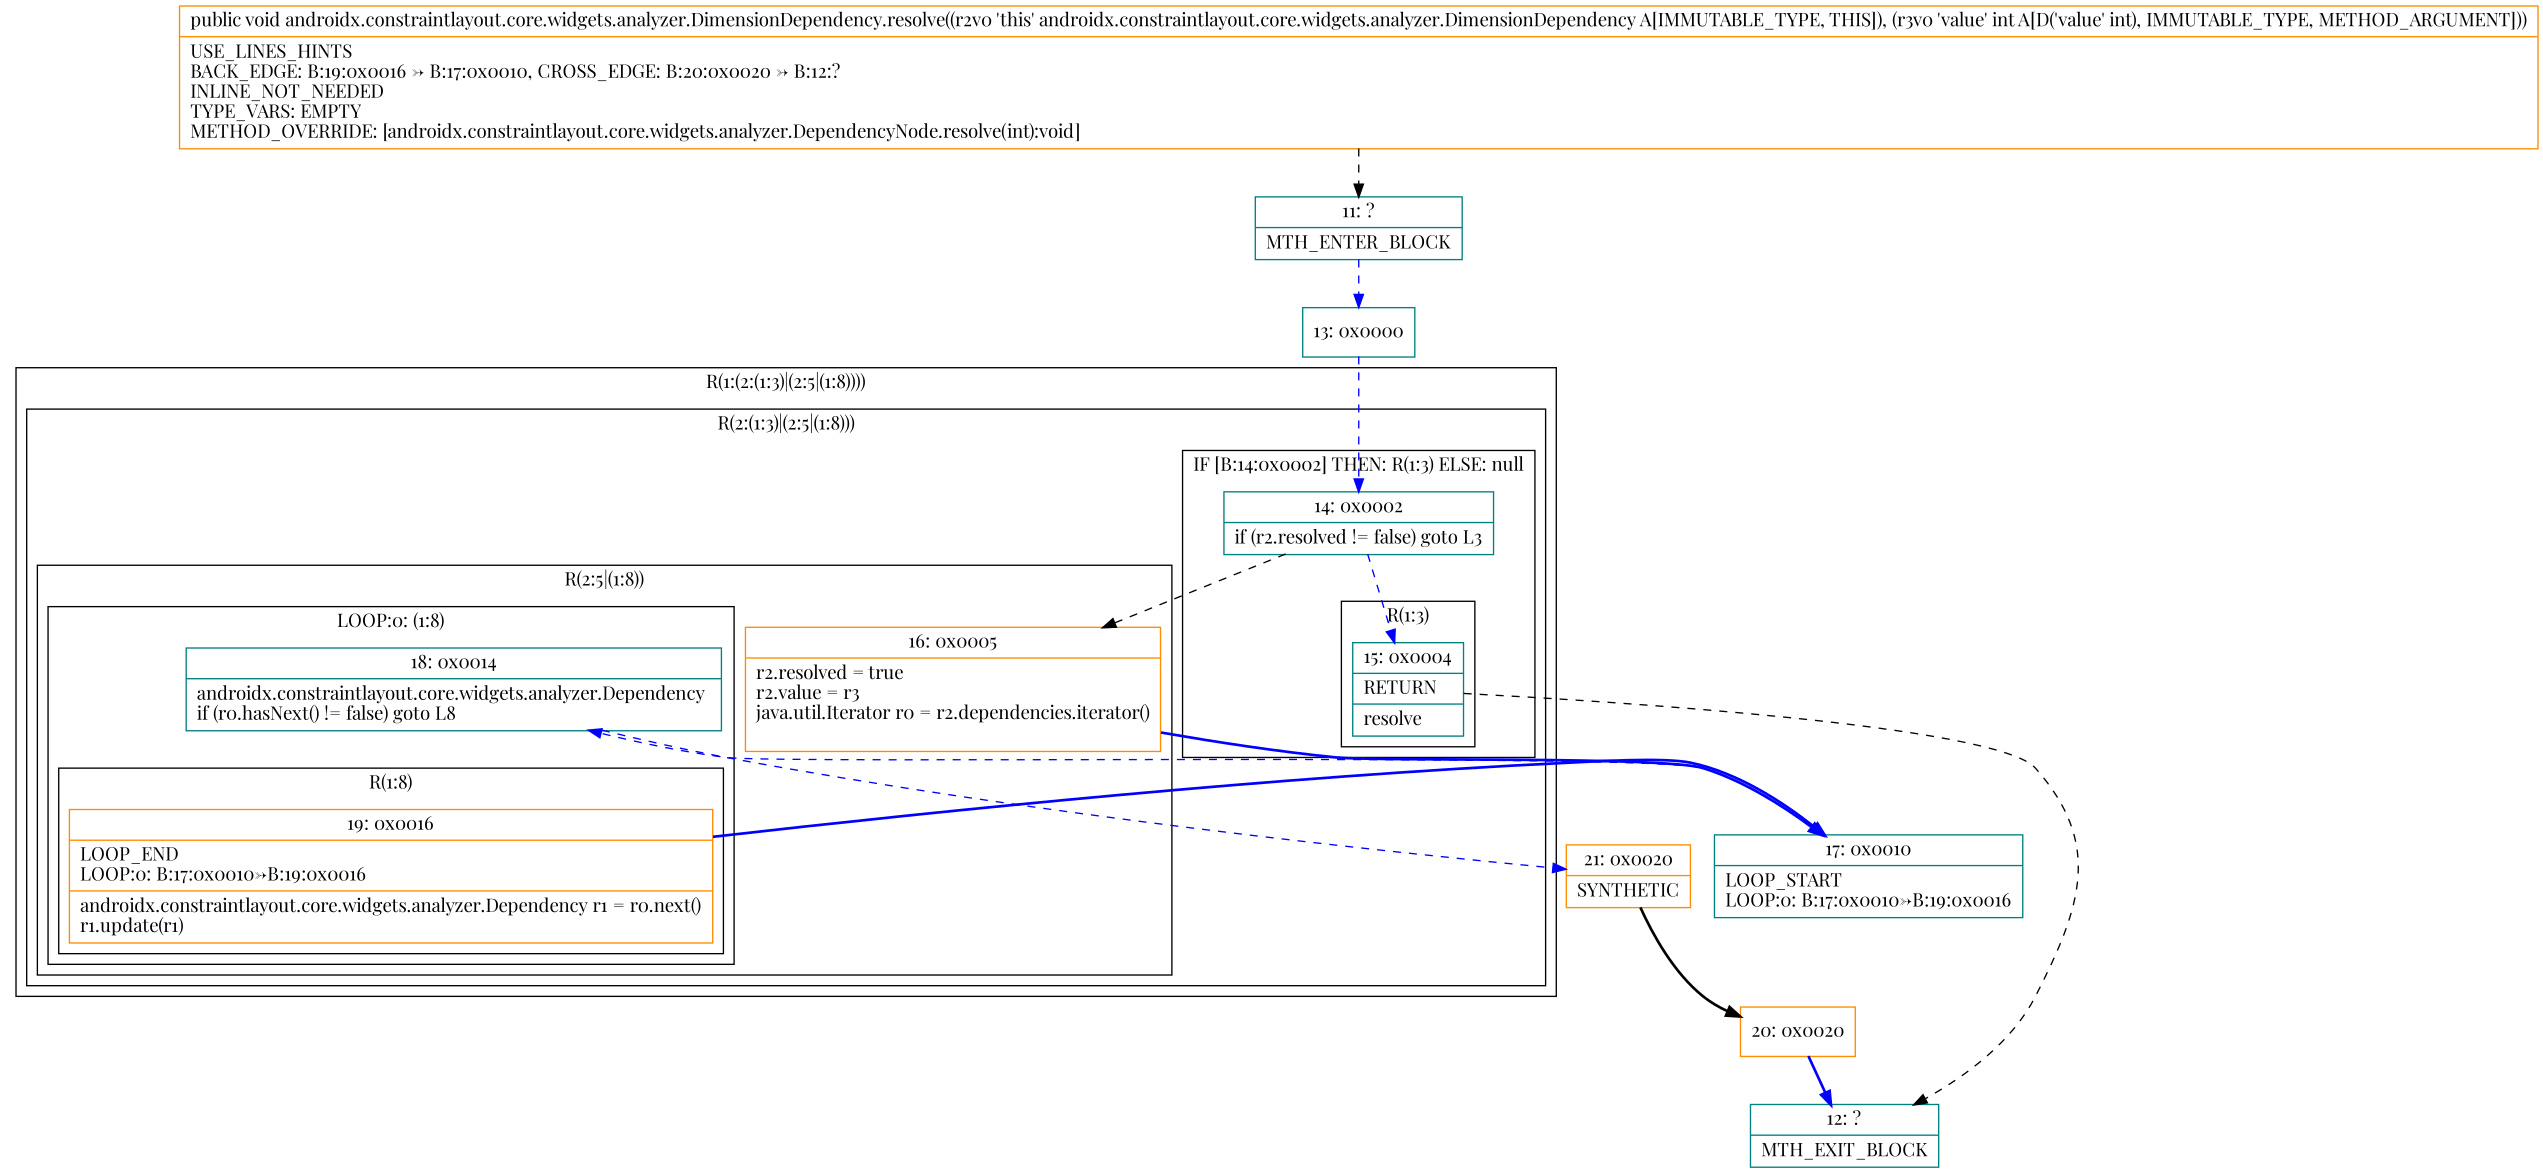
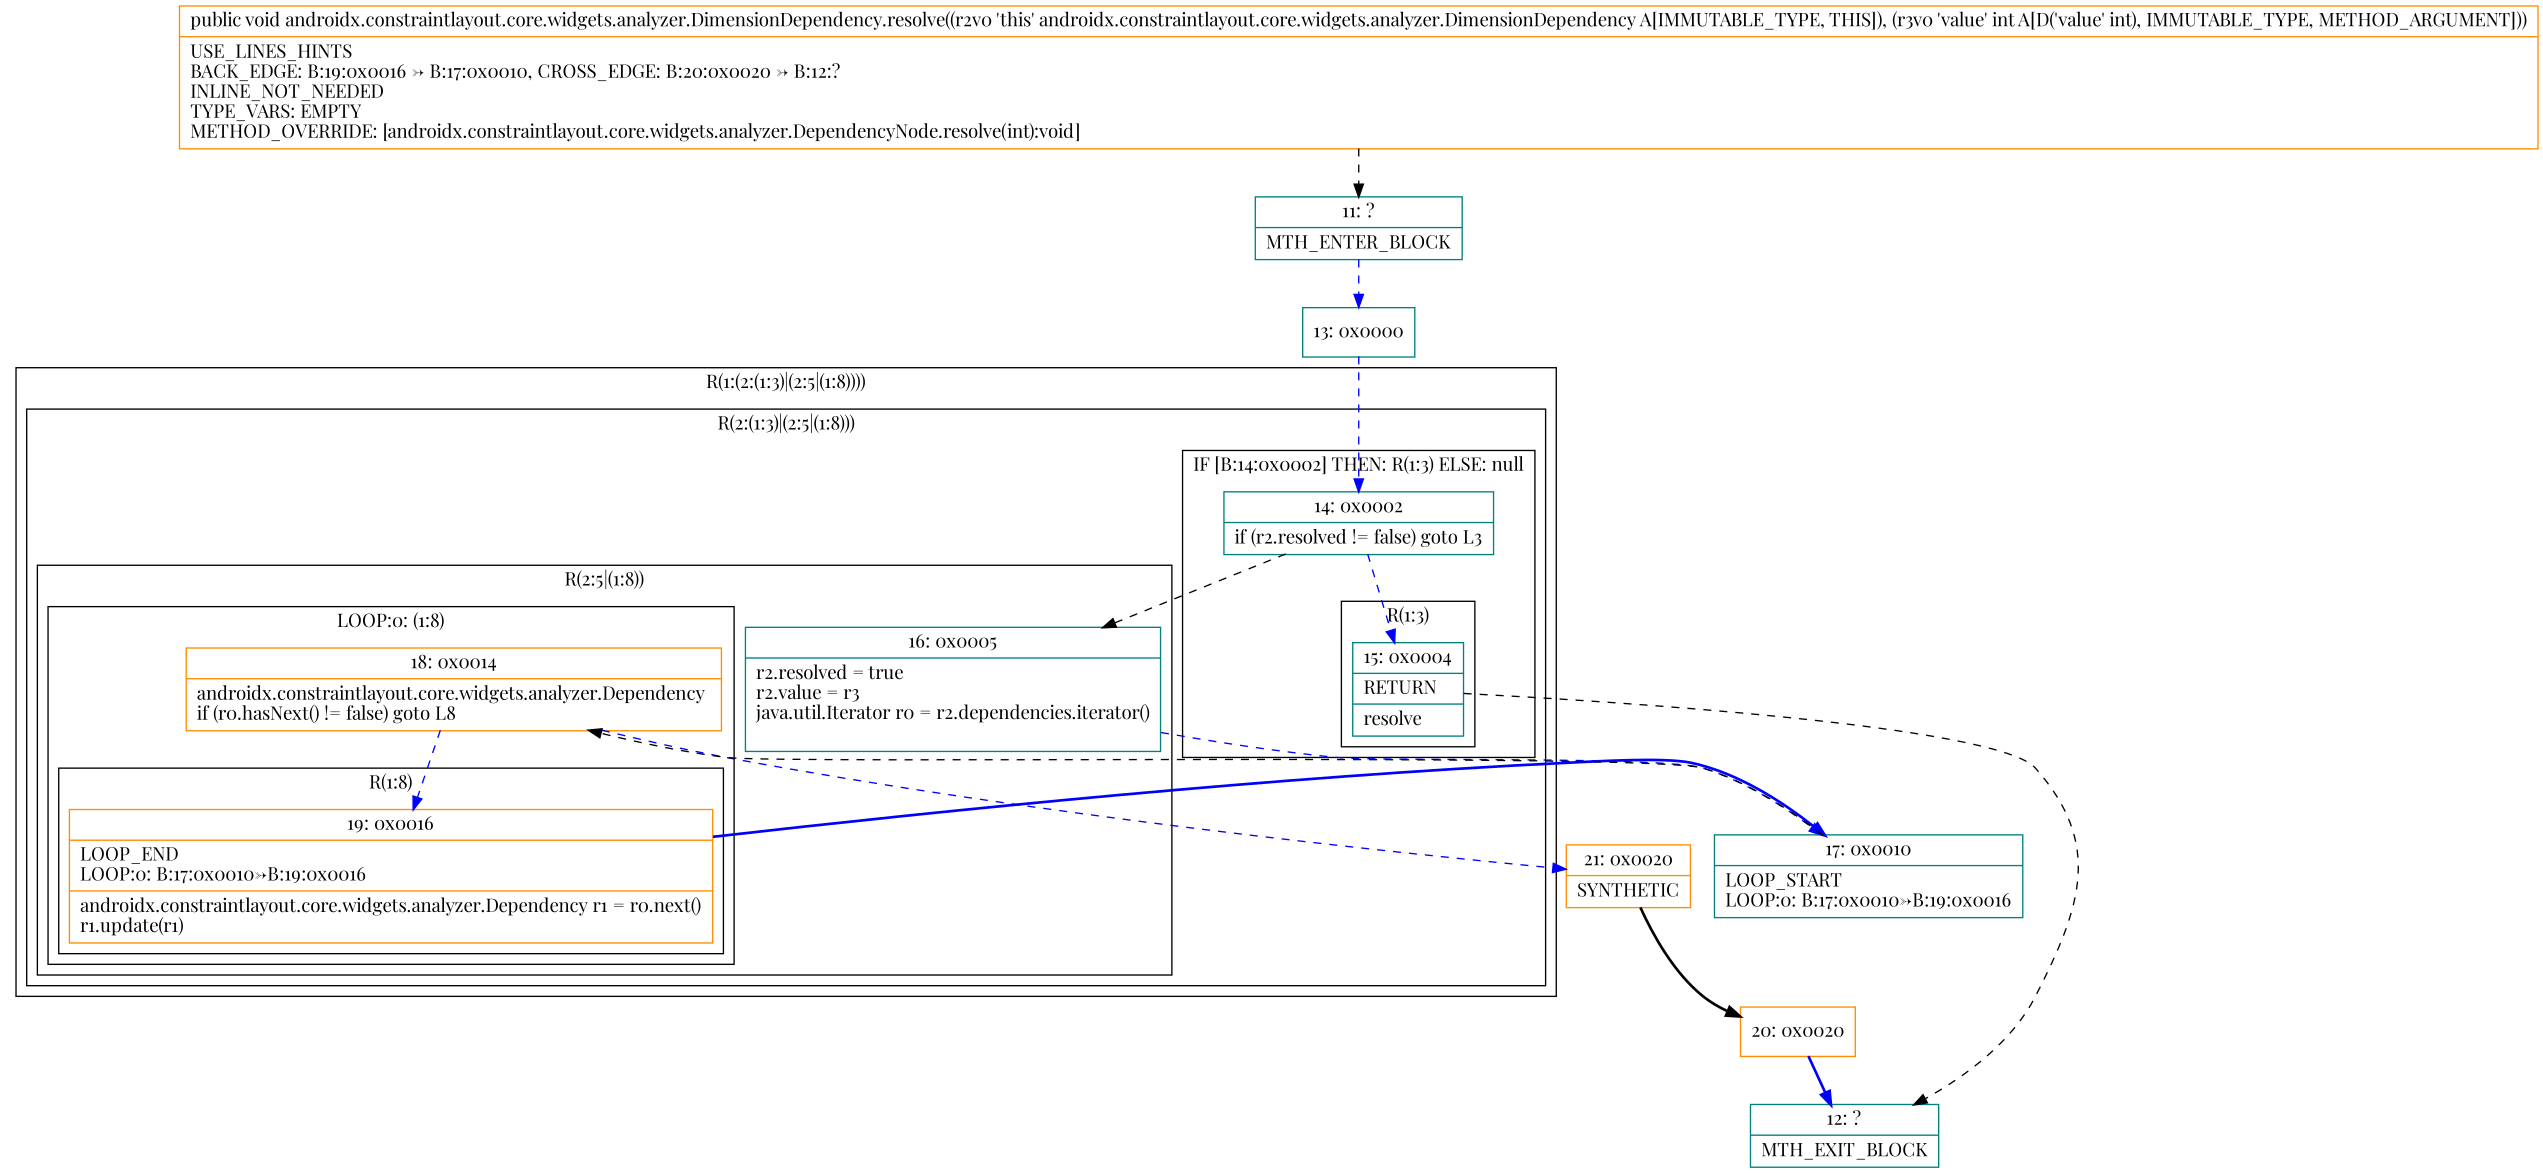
node "18: 0x0014": color teal -> darkorange
node "16: 0x0005": color darkorange -> teal
edge "18: 0x0014" -> "19: 0x0016": added
edge "17: 0x0010" -> "18: 0x0014": color blue -> black
edge "16: 0x0005" -> "17: 0x0010": style bold -> dashed
